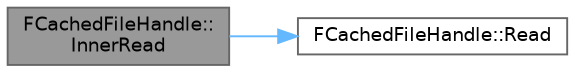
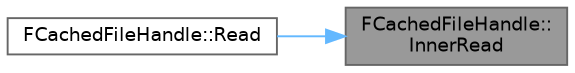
edge "FCachedFileHandle:: InnerRead" -> "FCachedFileHandle::Read": reversed
